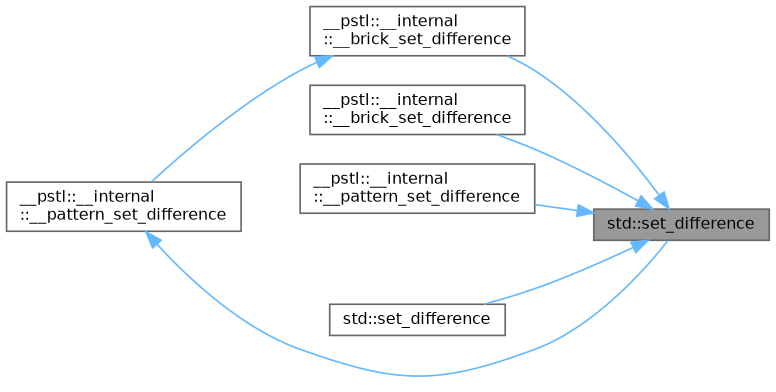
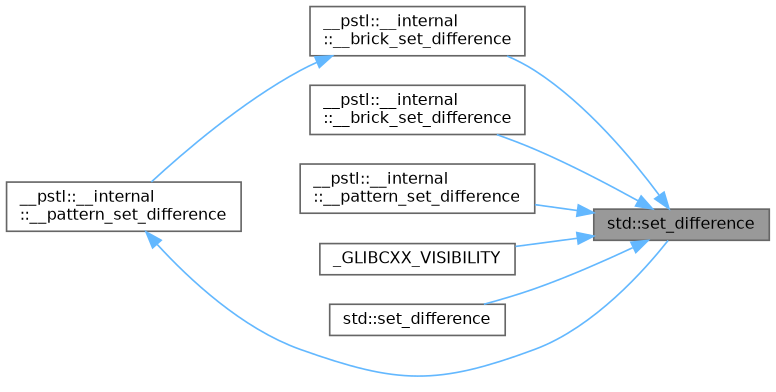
node "_GLIBCXX_VISIBILITY": added
